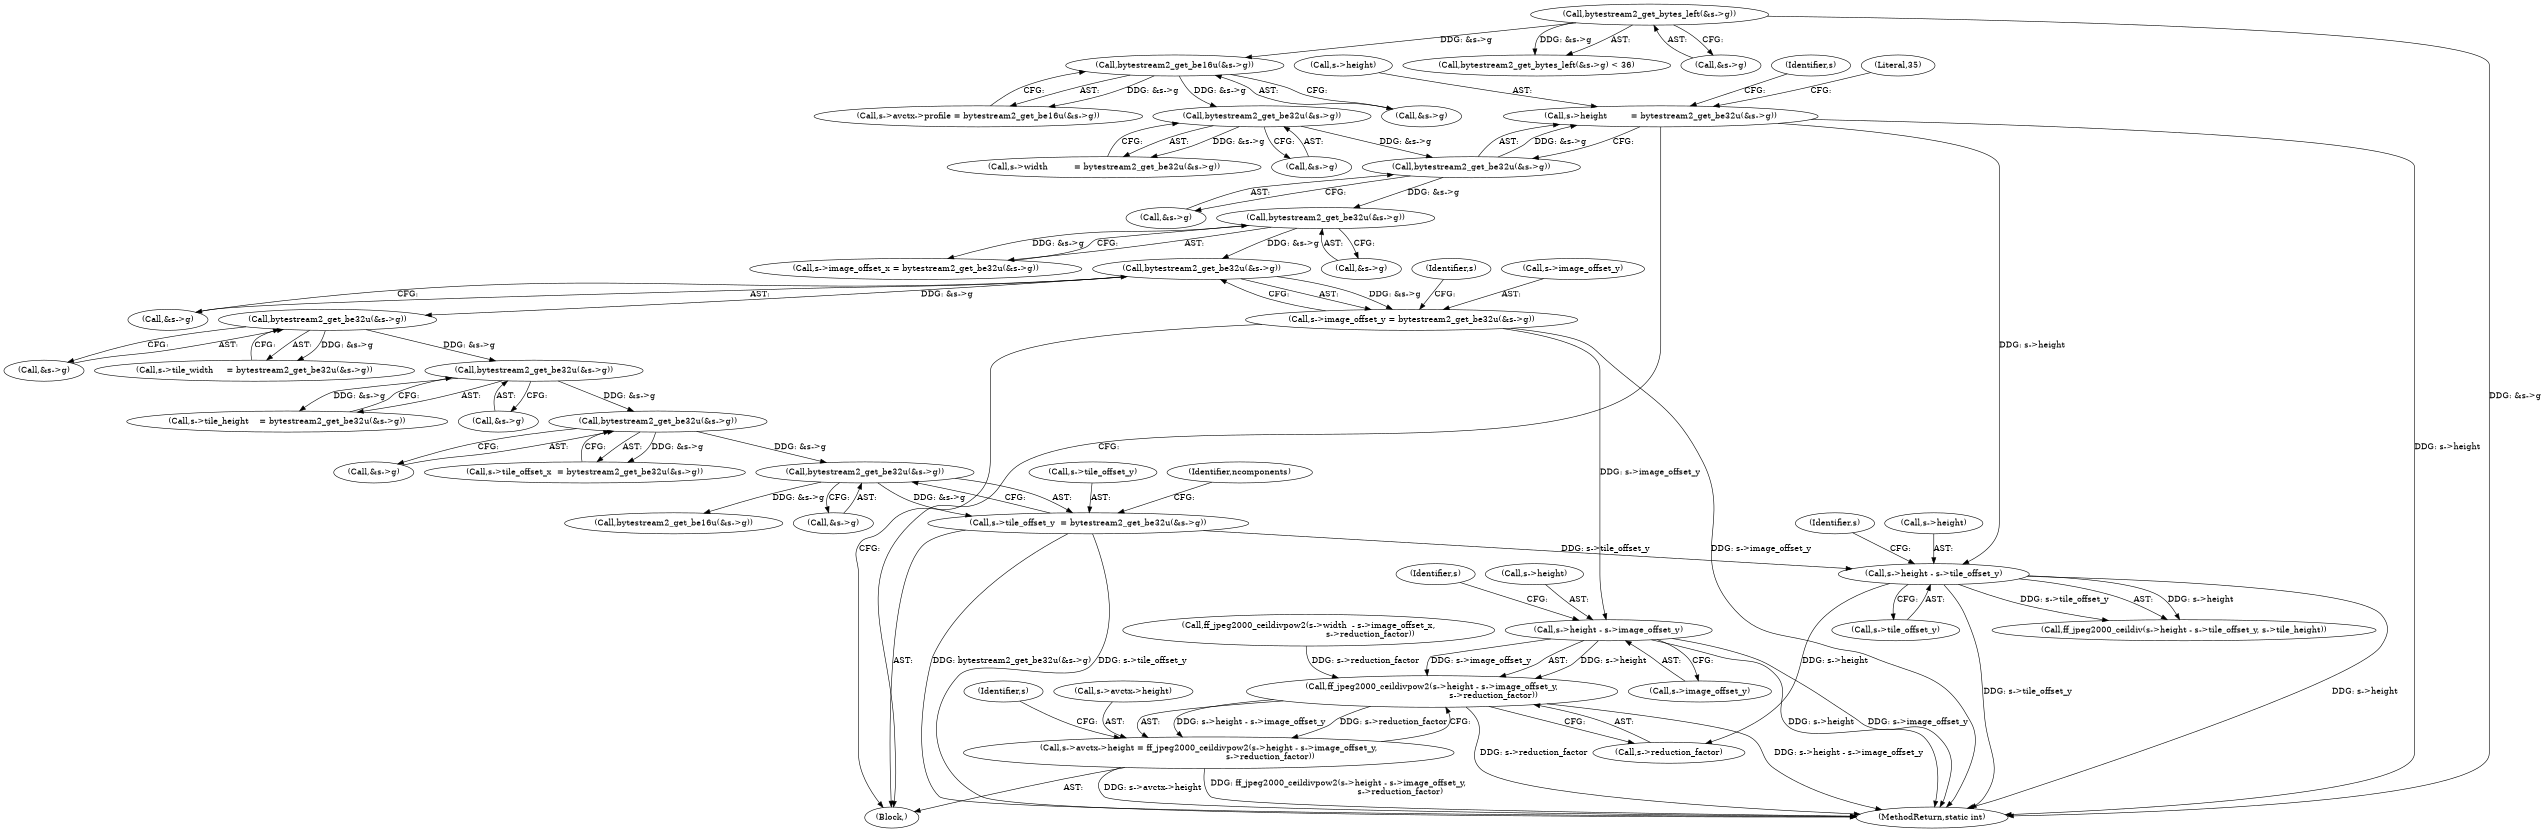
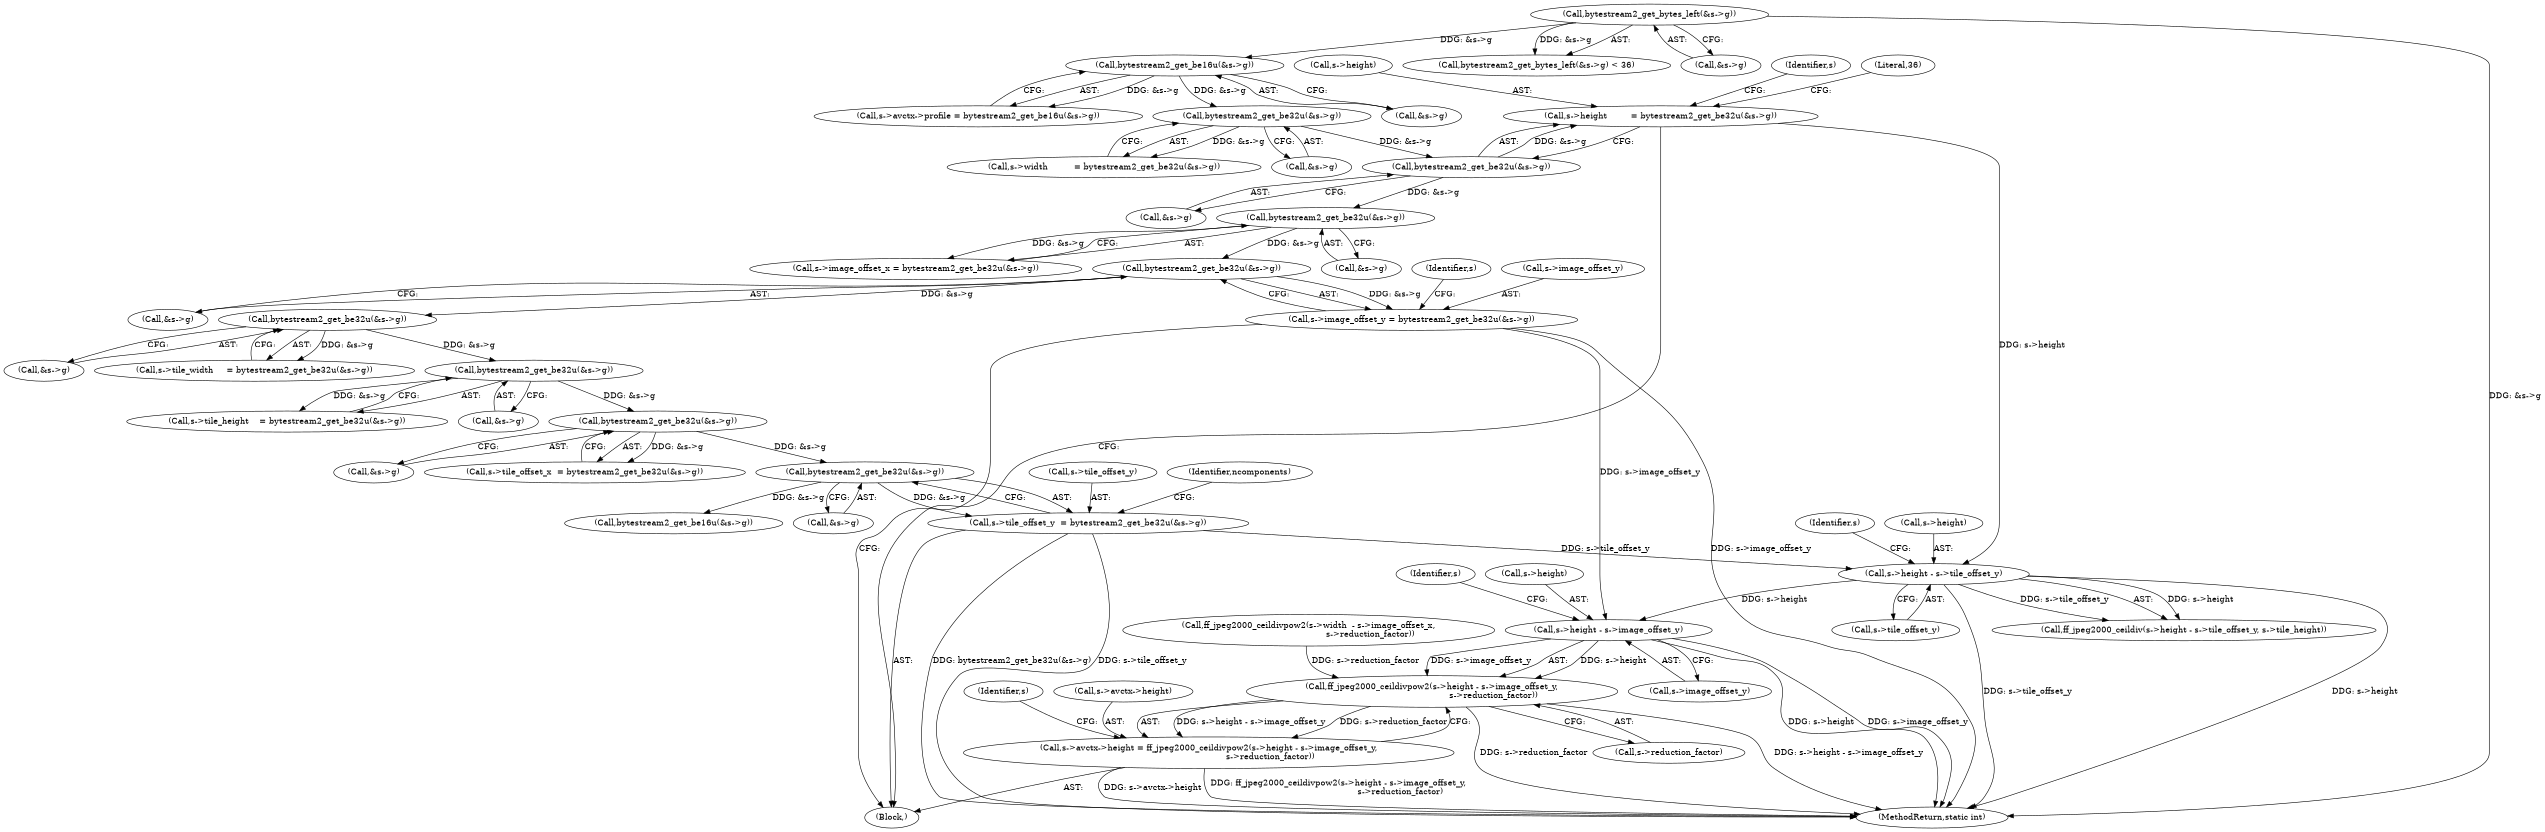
node "(Literal,35)": label "(Literal,35)" -> "(Literal,36)"
edge "(Call,s->height         = bytestream2_get_be32u(&s->g))" -> "(MethodReturn,static int)": removed, label "DDG: s->height"
edge "(Call,s->height - s->tile_offset_y)" -> "(Call,s->reduction_factor)": now "(Call,s->height - s->tile_offset_y)" -> "(Call,s->height - s->image_offset_y)"
